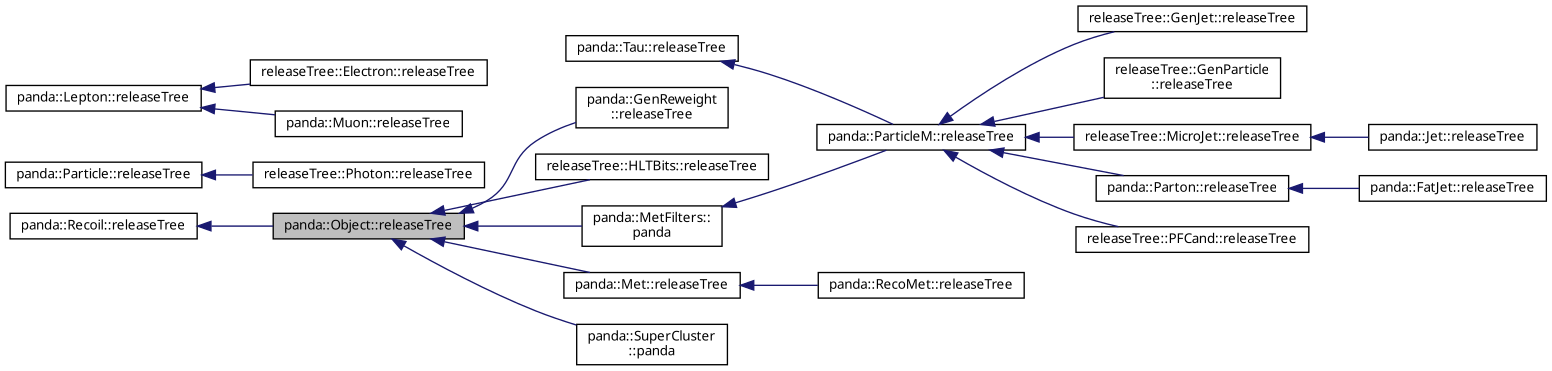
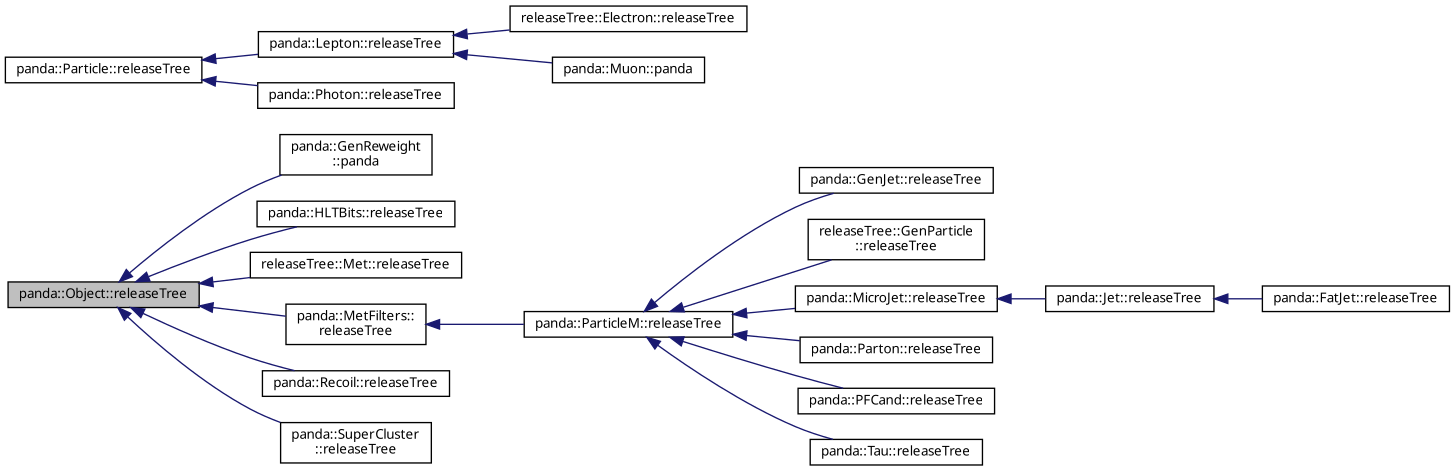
node "releaseTree::GenJet::releaseTree": label "releaseTree::GenJet::releaseTree" -> "panda::GenJet::releaseTree"
edge "panda::Lepton::releaseTree" -> "panda::Particle::releaseTree": added
edge "panda::ParticleM::releaseTree" -> "panda::Tau::releaseTree": reversed
node "panda::GenReweight ::releaseTree": label "panda::GenReweight ::releaseTree" -> "panda::GenReweight ::panda"
node "panda::Muon::releaseTree": label "panda::Muon::releaseTree" -> "panda::Muon::panda"
node "releaseTree::MicroJet::releaseTree": label "releaseTree::MicroJet::releaseTree" -> "panda::MicroJet::releaseTree"
node "releaseTree::HLTBits::releaseTree": label "releaseTree::HLTBits::releaseTree" -> "panda::HLTBits::releaseTree"
node "releaseTree::Photon::releaseTree": label "releaseTree::Photon::releaseTree" -> "panda::Photon::releaseTree"
edge "panda::FatJet::releaseTree" -> "panda::Parton::releaseTree": now "panda::FatJet::releaseTree" -> "panda::Jet::releaseTree"
edge "panda::Object::releaseTree" -> "panda::Recoil::releaseTree": reversed
node "panda::MetFilters:: panda": label "panda::MetFilters:: panda" -> "panda::MetFilters:: releaseTree"
node "releaseTree::PFCand::releaseTree": label "releaseTree::PFCand::releaseTree" -> "panda::PFCand::releaseTree"
node "panda::Met::releaseTree": label "panda::Met::releaseTree" -> "releaseTree::Met::releaseTree"
node "panda::RecoMet::releaseTree": removed
node "panda::SuperCluster ::panda": label "panda::SuperCluster ::panda" -> "panda::SuperCluster ::releaseTree"
